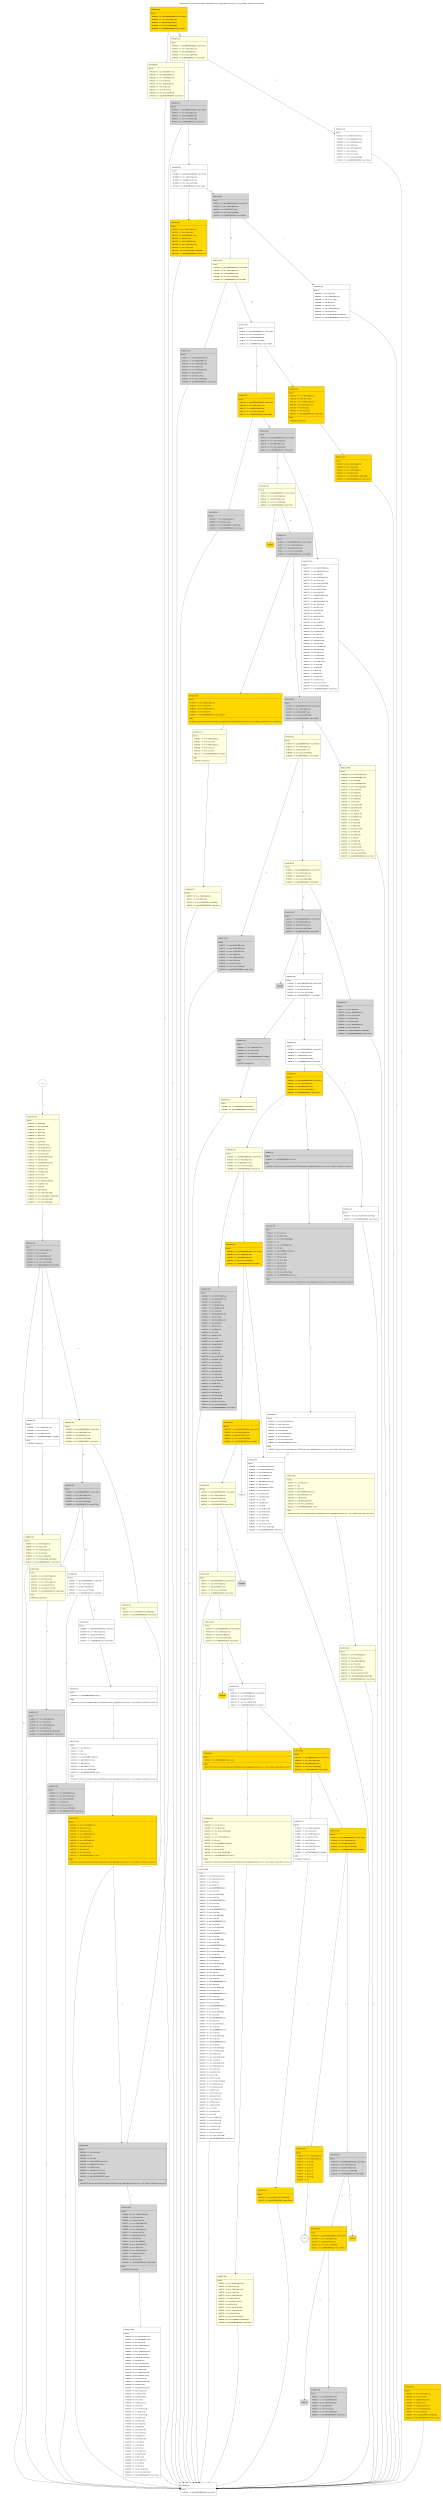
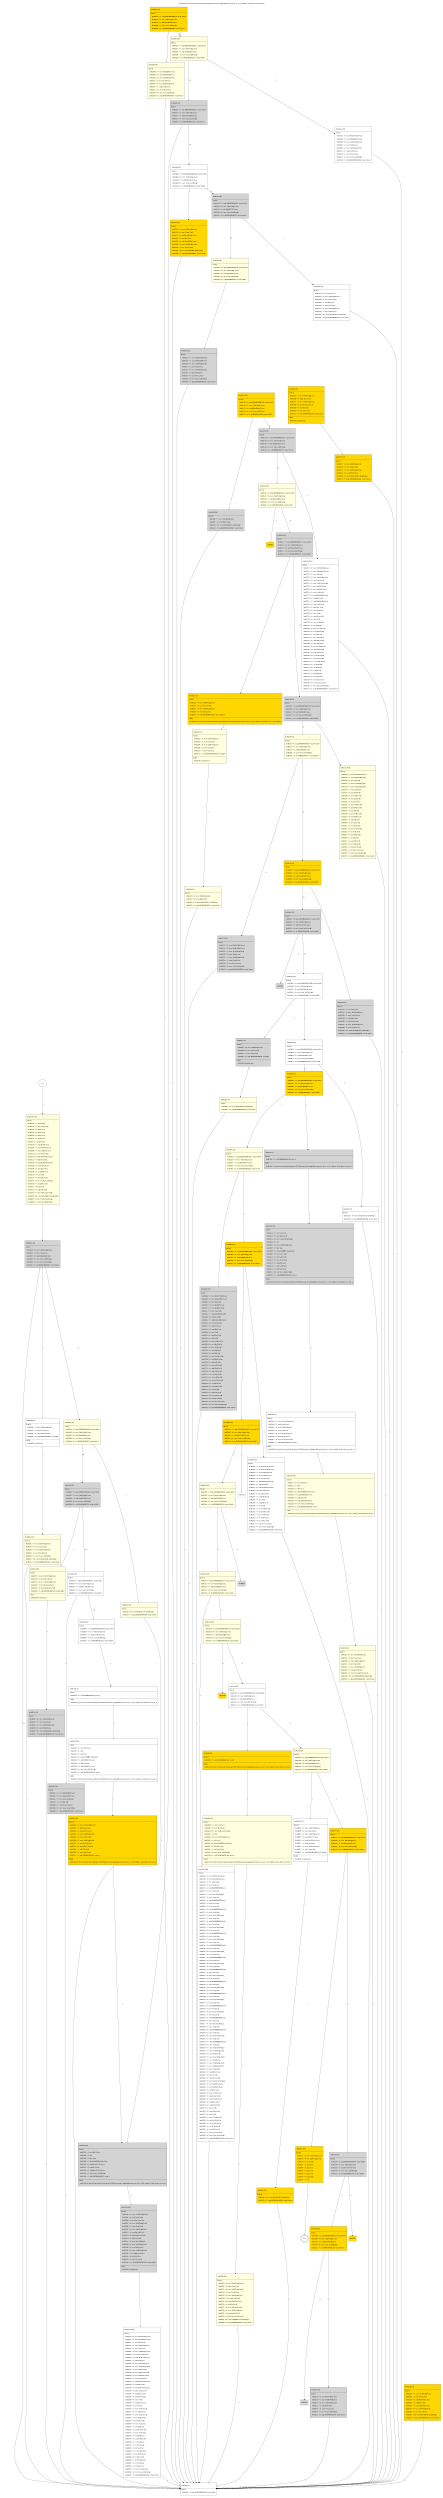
node "0x401c4c [28]": removed
node "0x401d10 [28]": fillcolor lightyellow -> gold
edge "0x4021d7 [32]" -> "0x4022d2 [91]": now "0x4021d7 [32]" -> "0x4021f7 [40]"
node "0x401e60 [28]": fillcolor gold -> lightyellow
